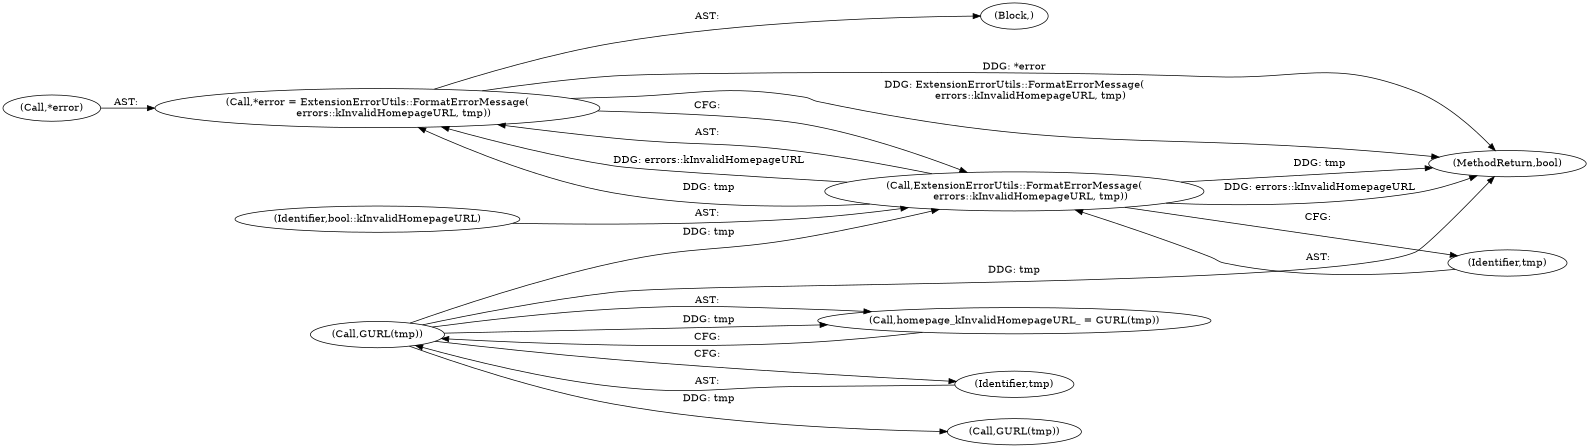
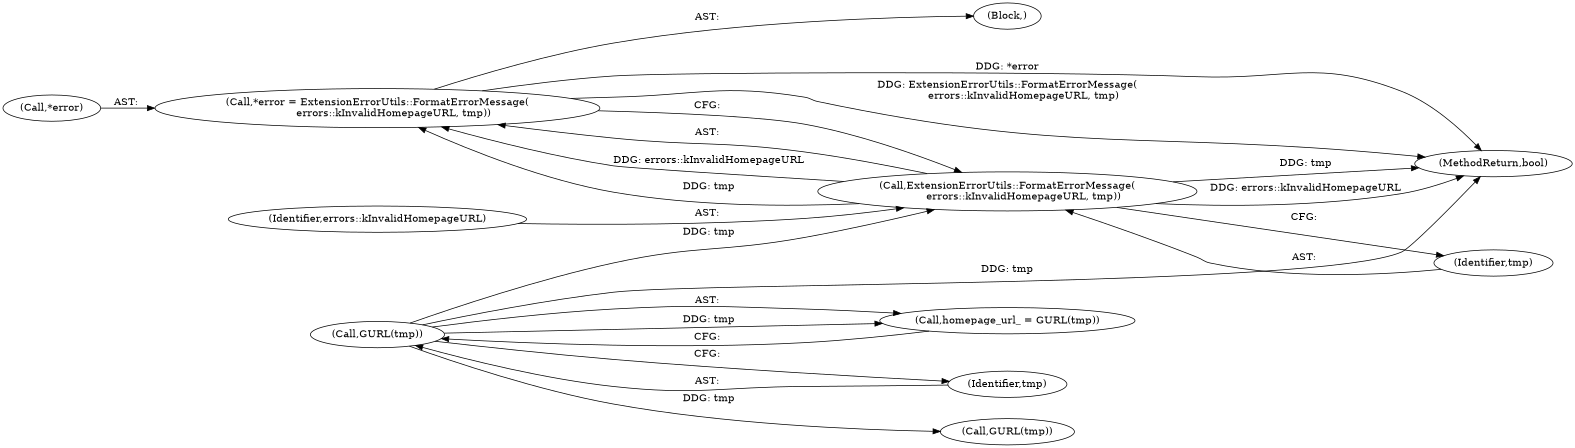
node "(Identifier,bool::kInvalidHomepageURL)": label "(Identifier,bool::kInvalidHomepageURL)" -> "(Identifier,errors::kInvalidHomepageURL)"
node "(Call,homepage_kInvalidHomepageURL_ = GURL(tmp))": label "(Call,homepage_kInvalidHomepageURL_ = GURL(tmp))" -> "(Call,homepage_url_ = GURL(tmp))"
